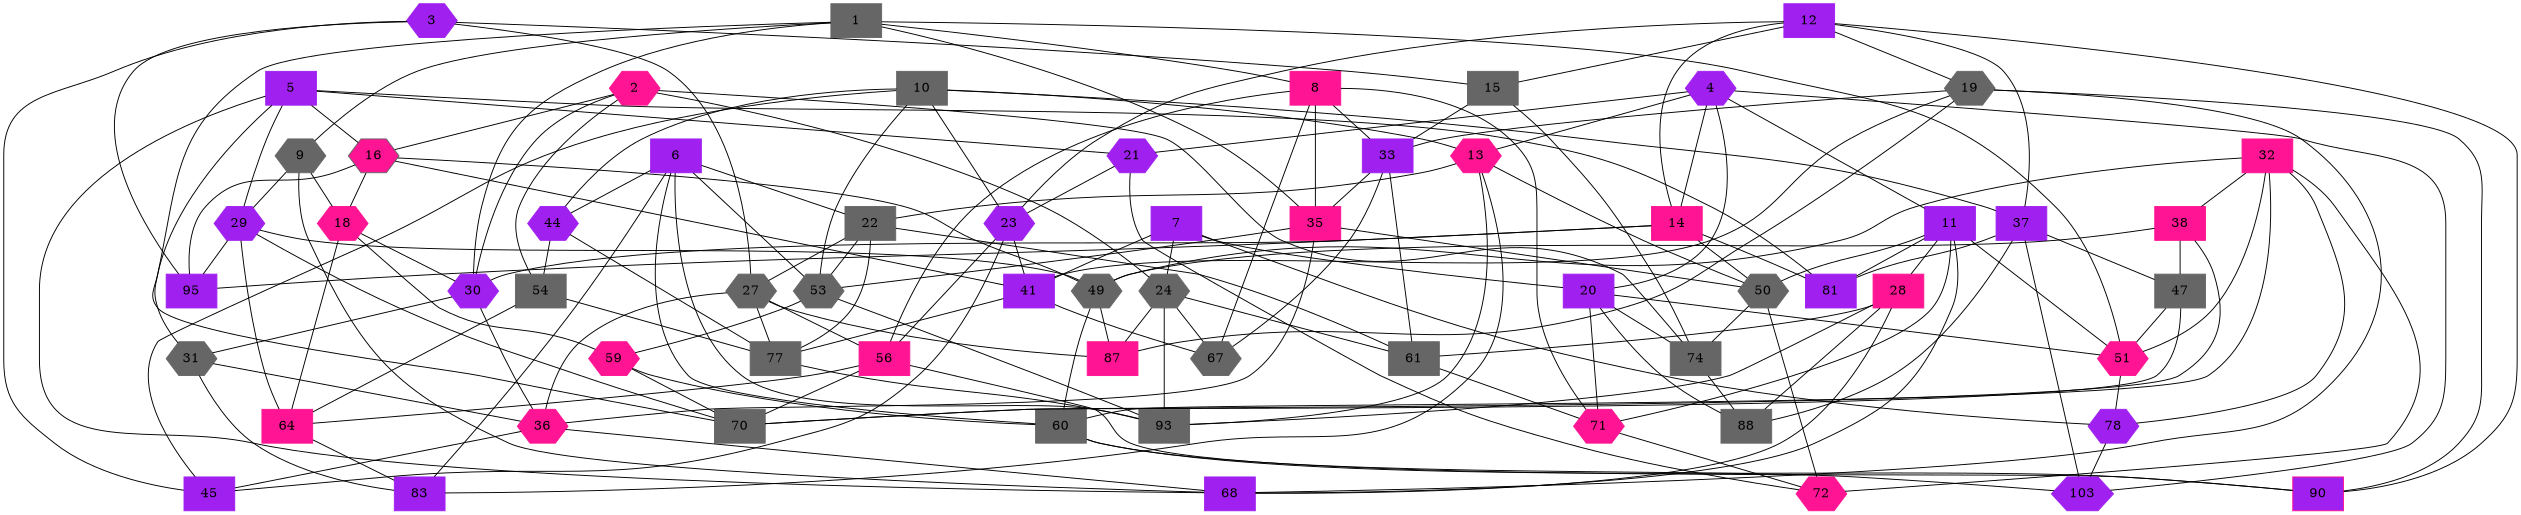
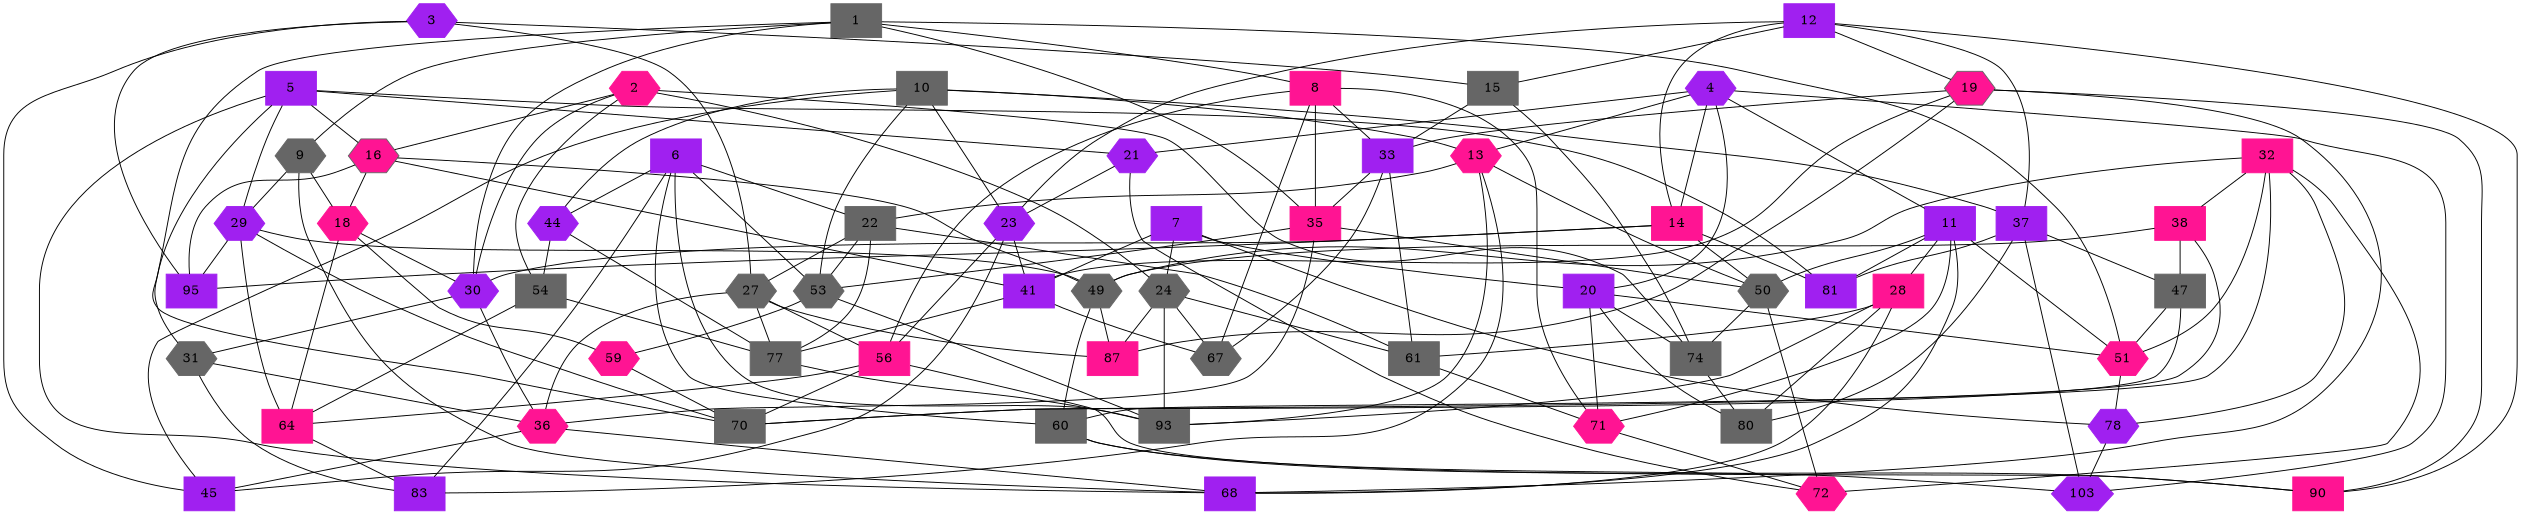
node "19": fillcolor gray40 -> deeppink
edge "59" -- "60": removed
node "88": label "88" -> "80"
node "90": fillcolor purple -> deeppink
